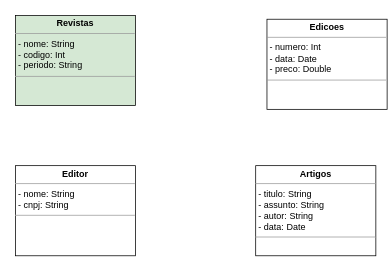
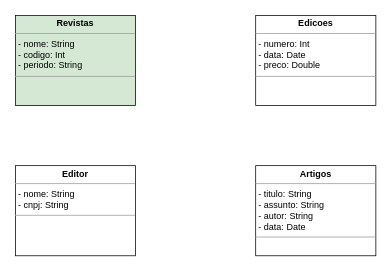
node "Edicoes - numero: Int - data: Date - preco: Double": moved (327, 64) -> (315, 60)
